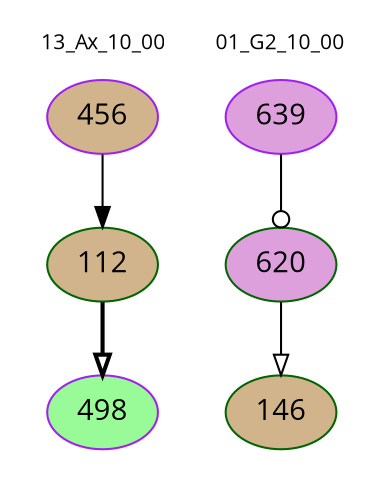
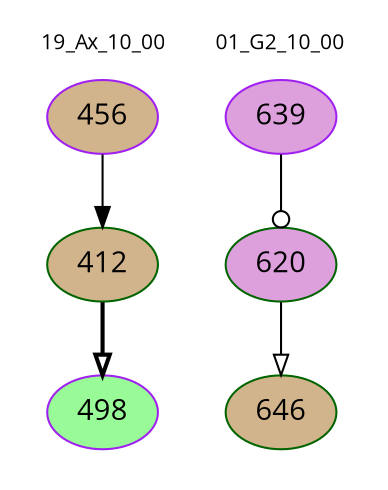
cluster "13_Ax_10_00": label "13_Ax_10_00" -> "19_Ax_10_00"
node "112": label "112" -> "412"
node "146": label "146" -> "646"
